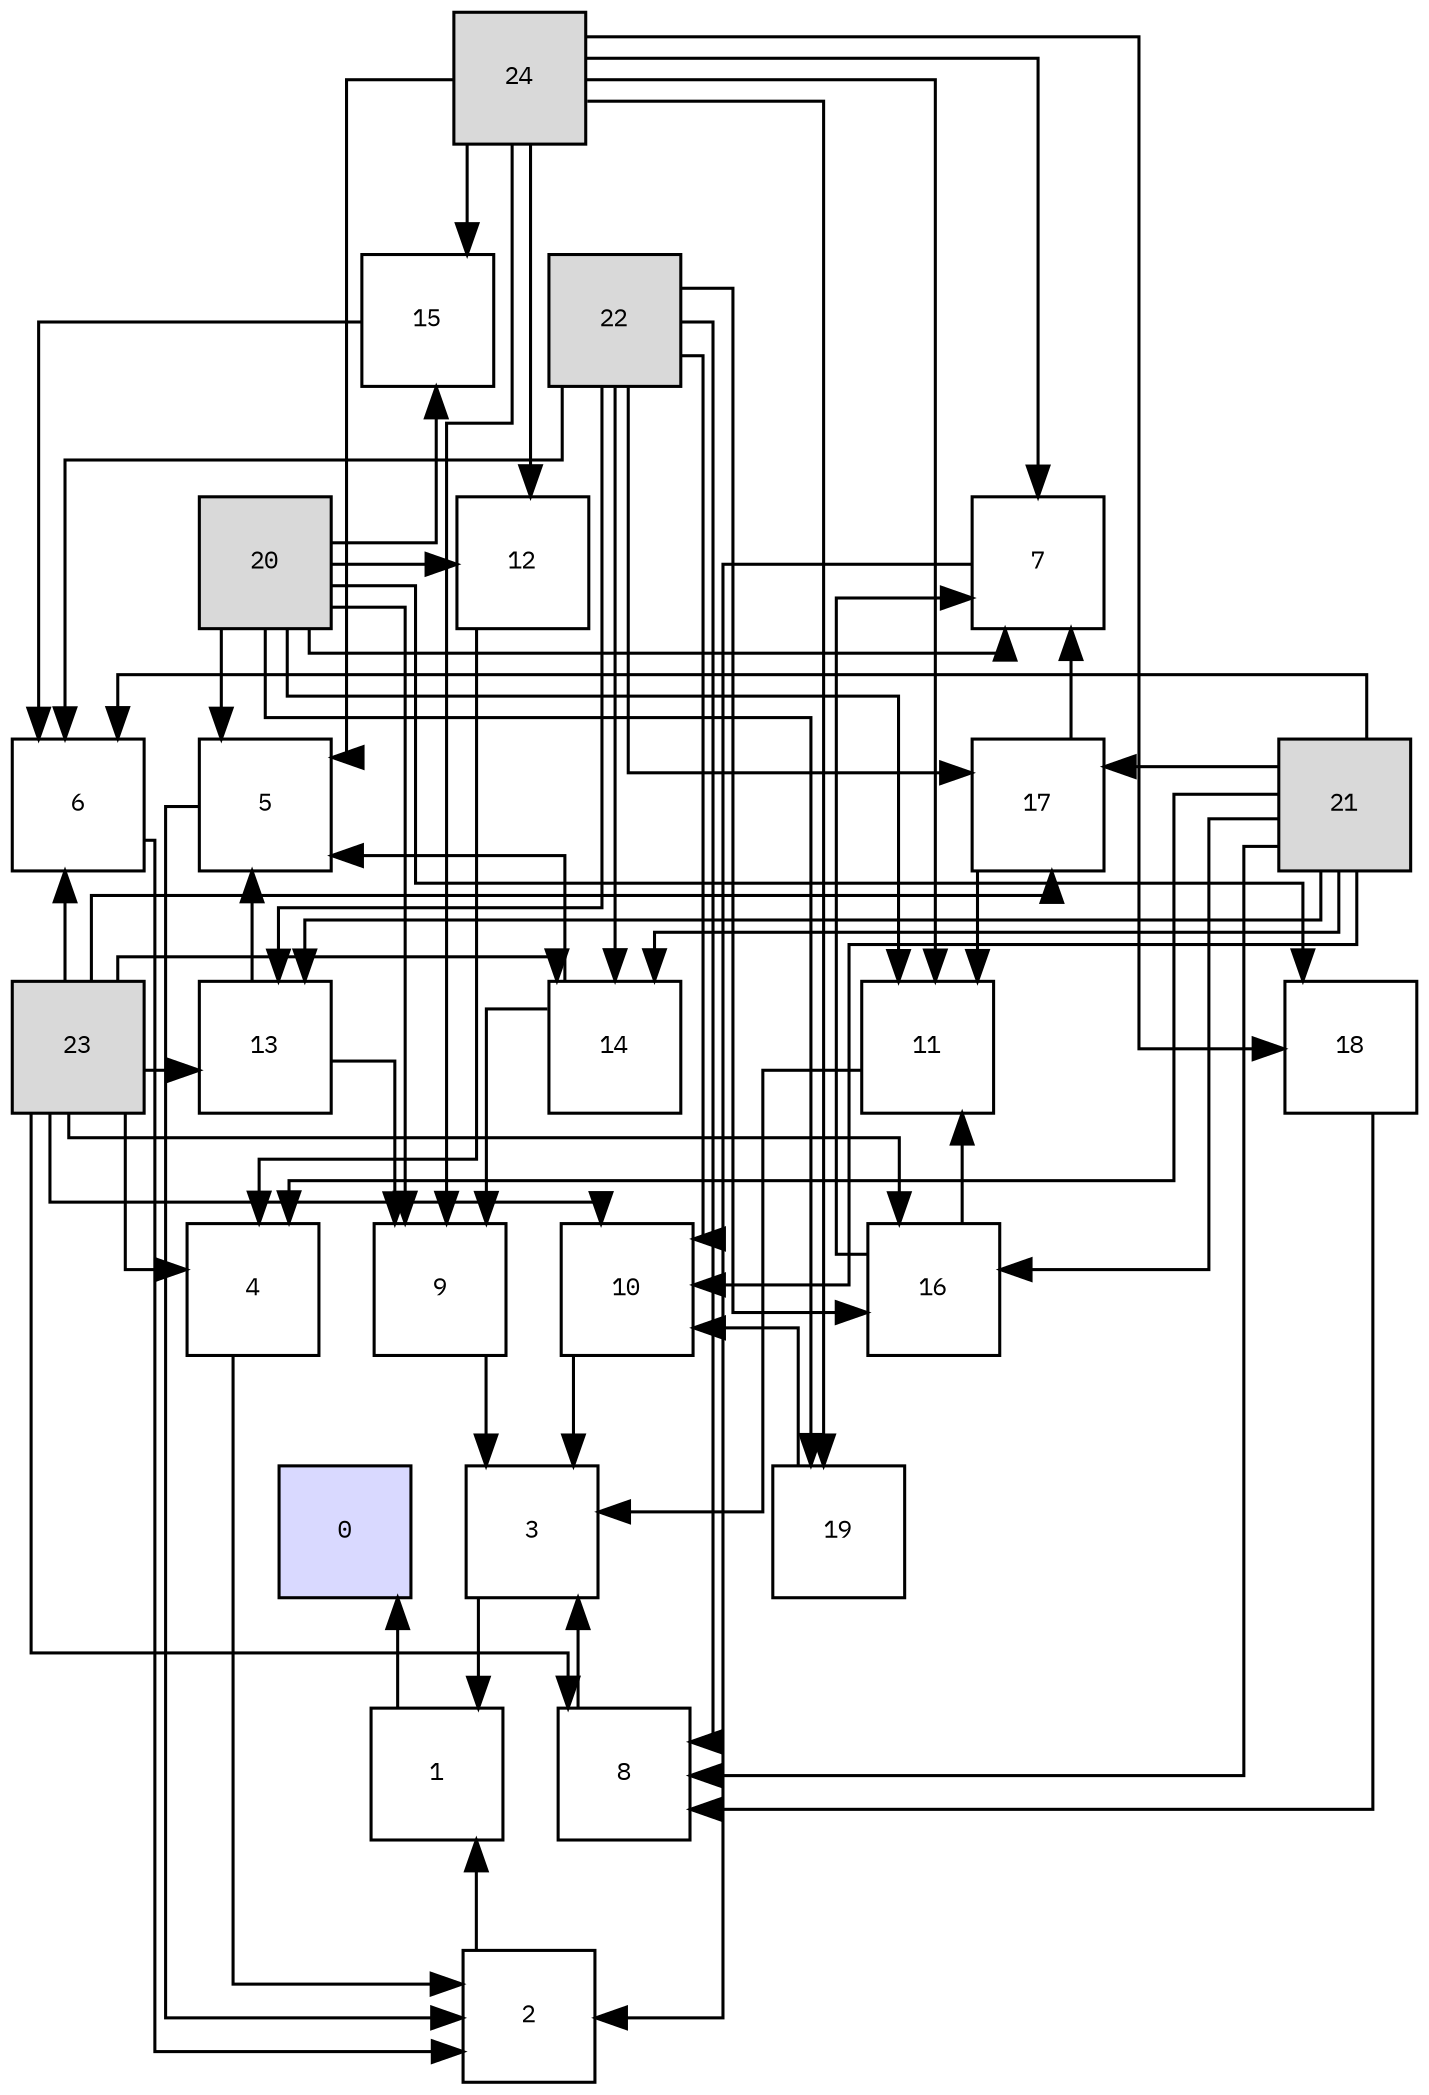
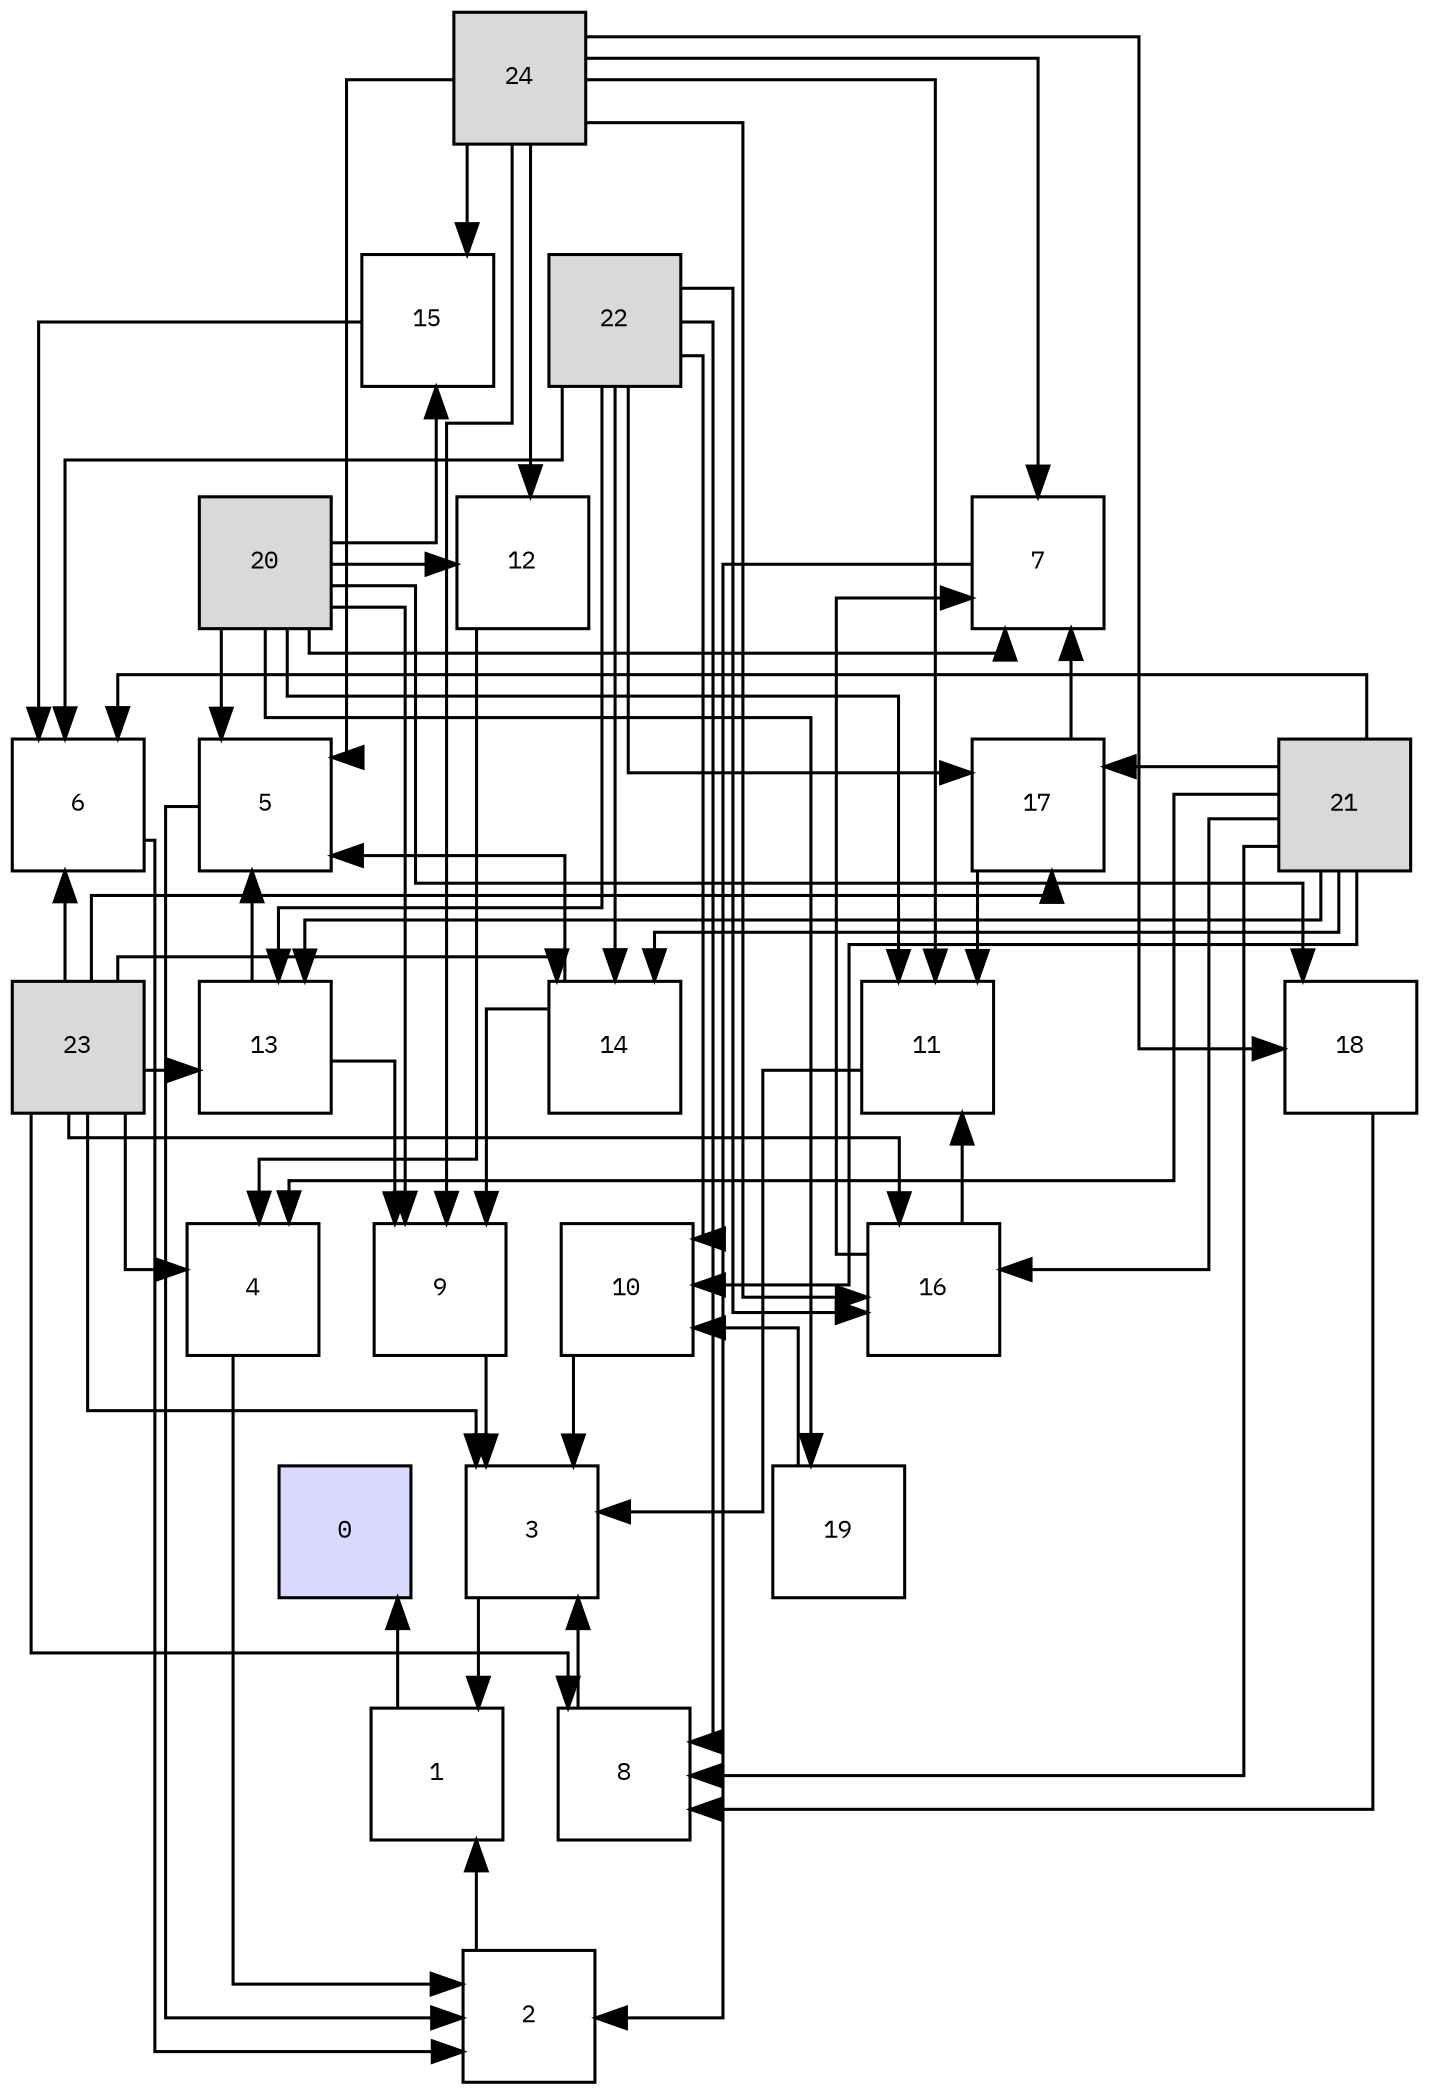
edge "24" -> "19": now "24" -> "16"
edge "23" -> "10": now "23" -> "3"
